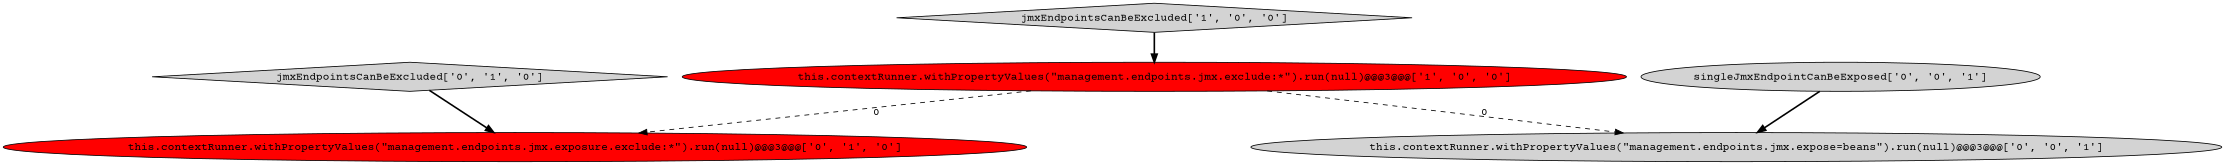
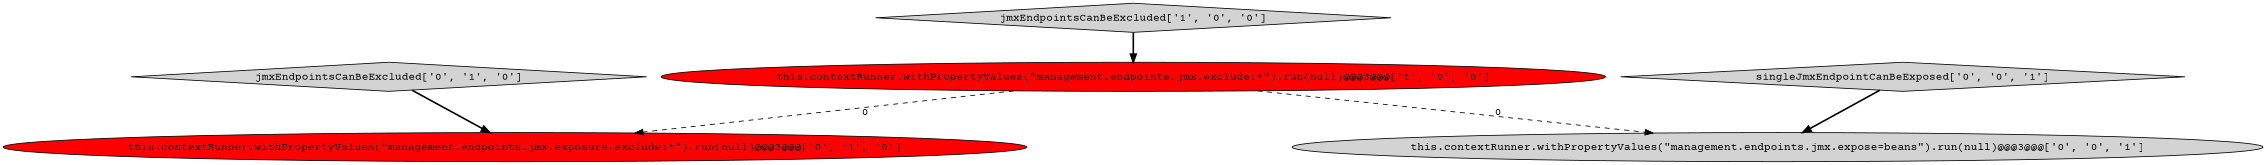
node "singleJmxEndpointCanBeExposed['0', '0', '1']": shape ellipse -> diamond
